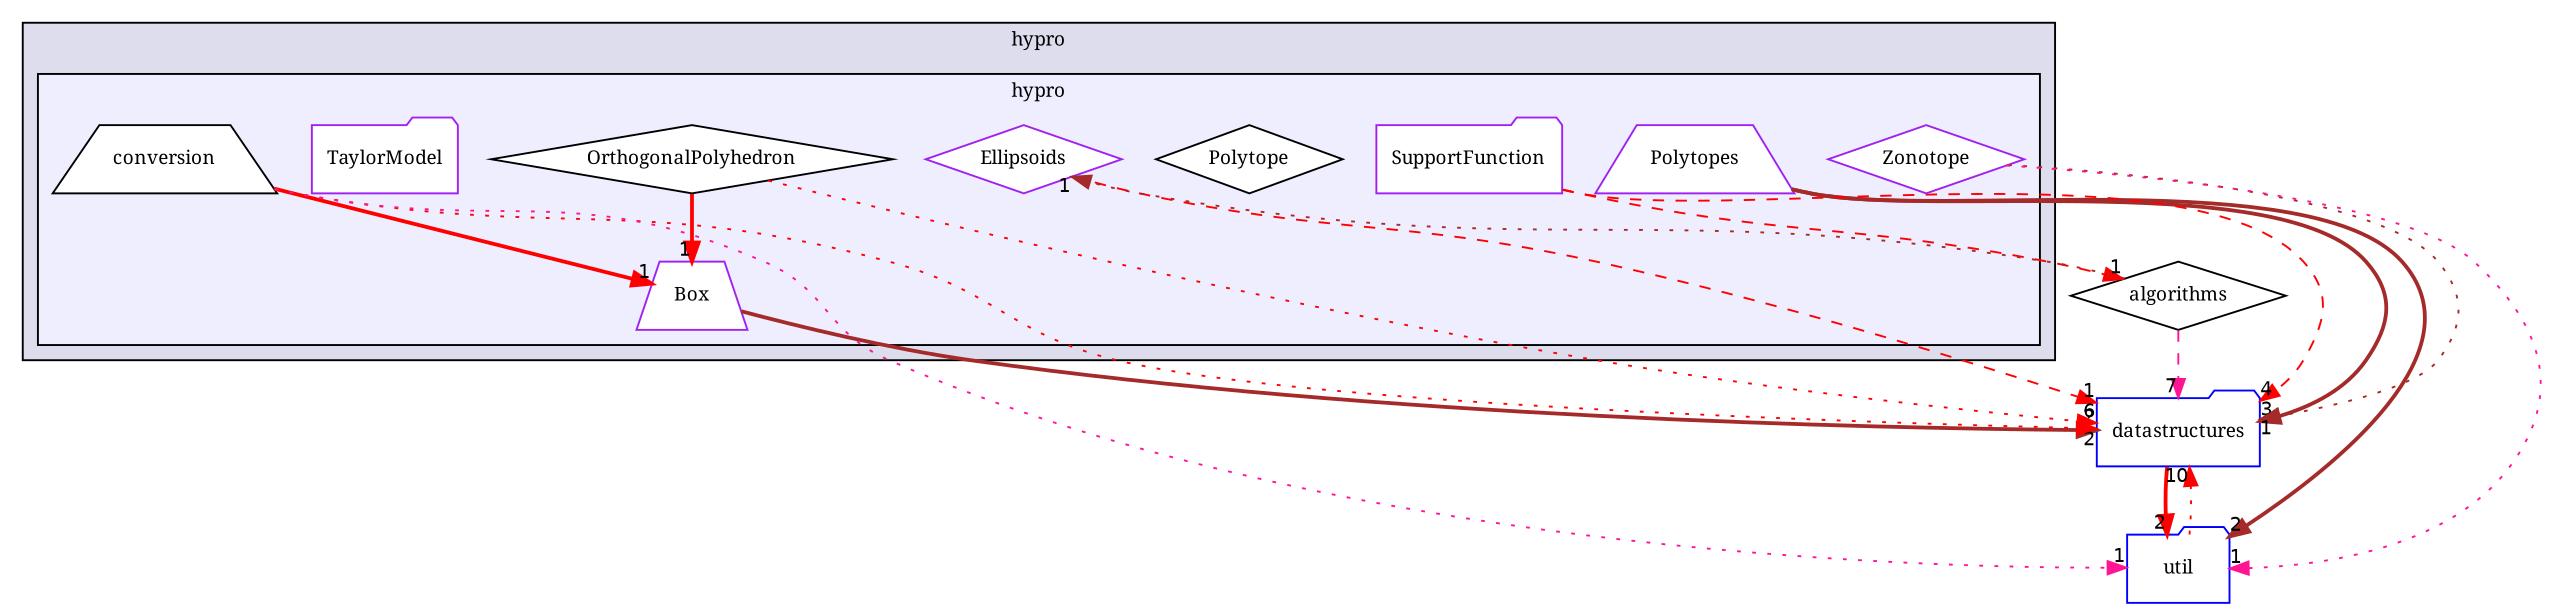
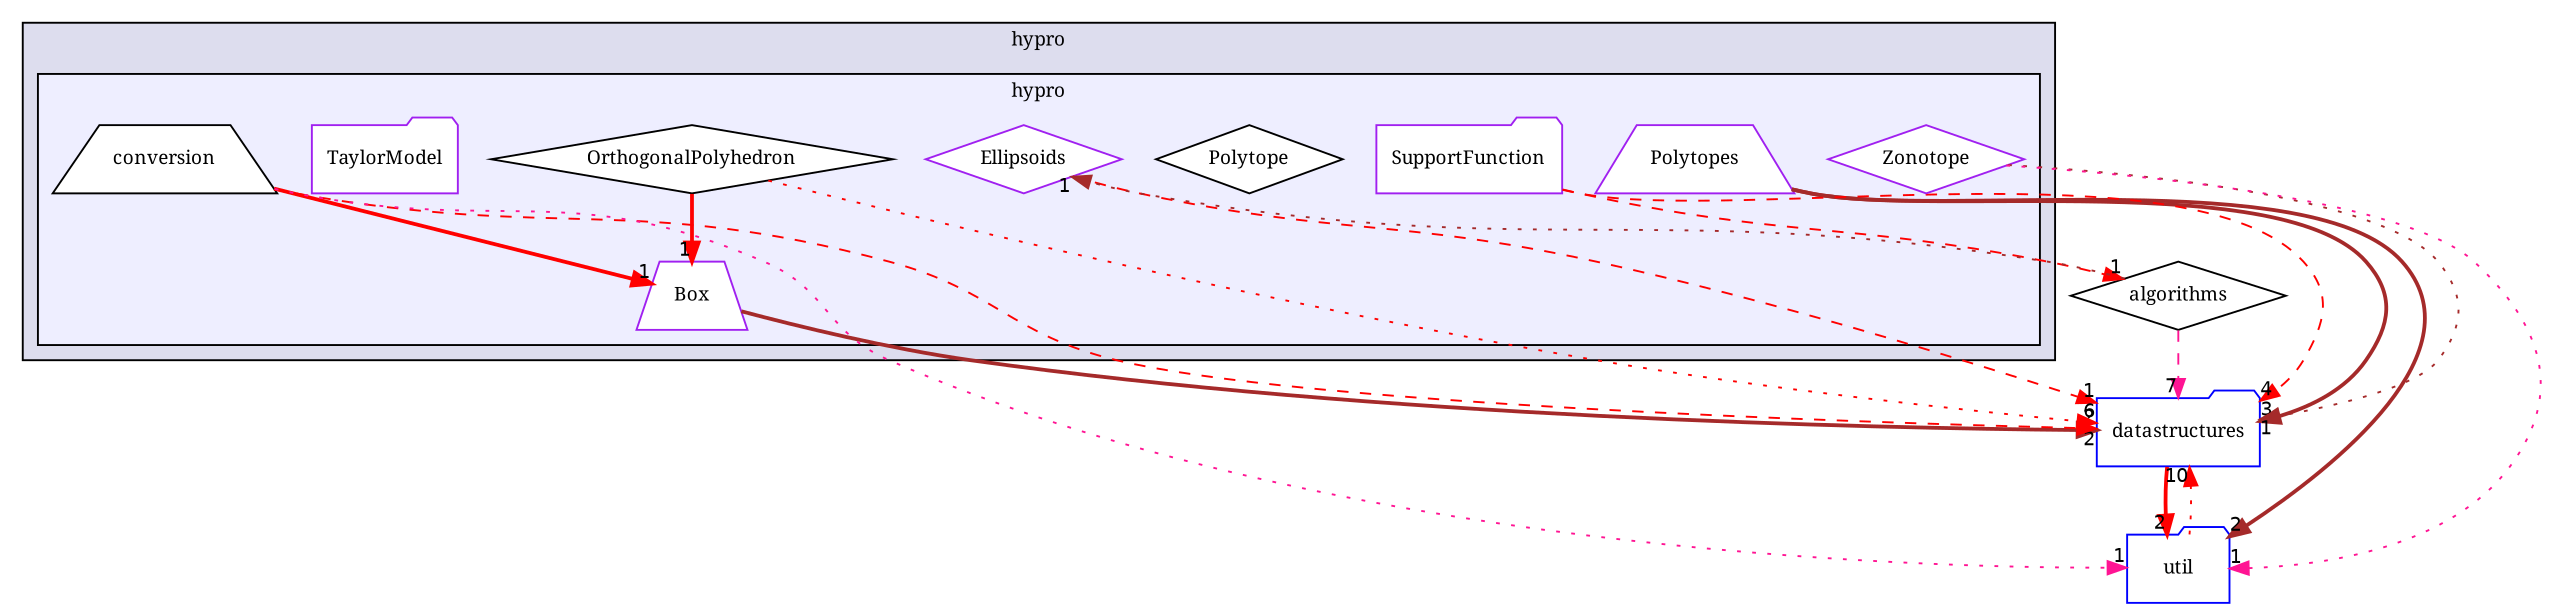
edge "conversion" -> "datastructures": style dotted -> dashed
